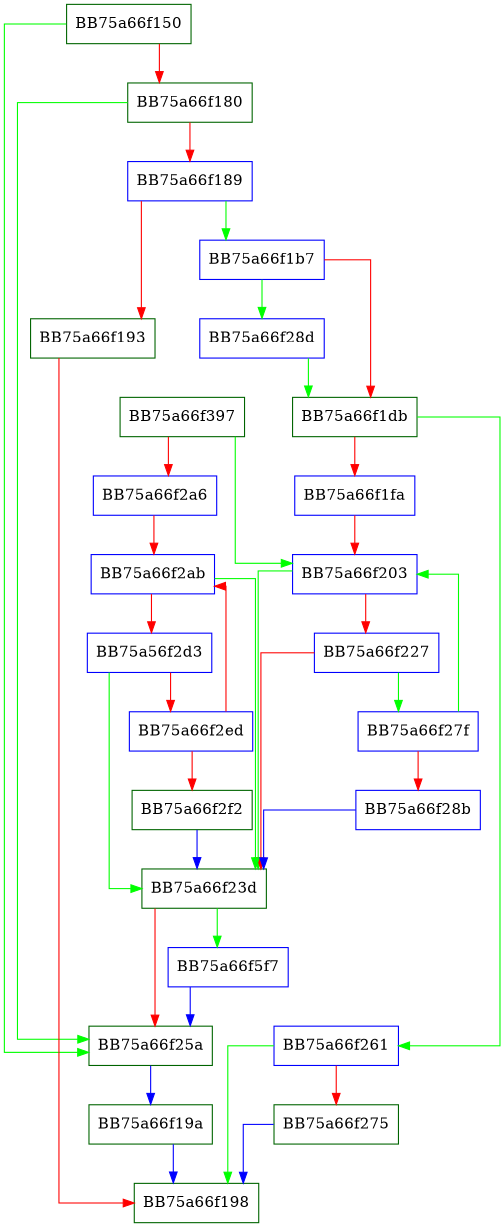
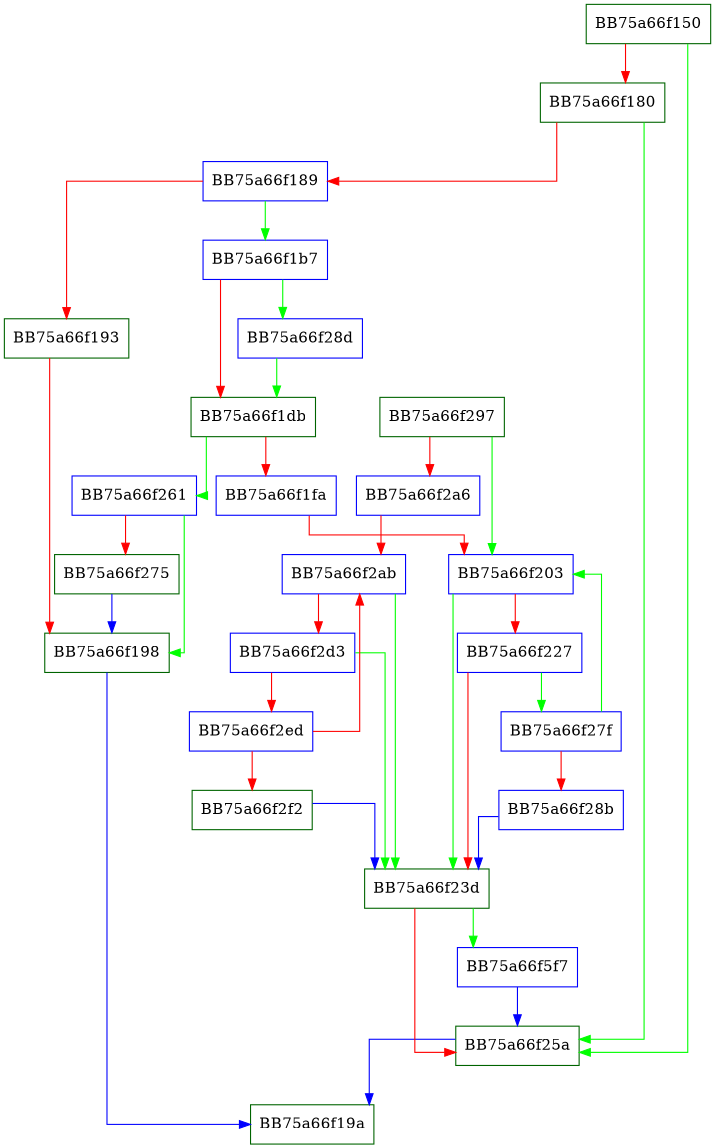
node "BB75a66f397": label "BB75a66f397" -> "BB75a66f297"
node "BB75a56f2d3": label "BB75a56f2d3" -> "BB75a66f2d3"
edge "BB75a66f19a" -> "BB75a66f198": reversed
